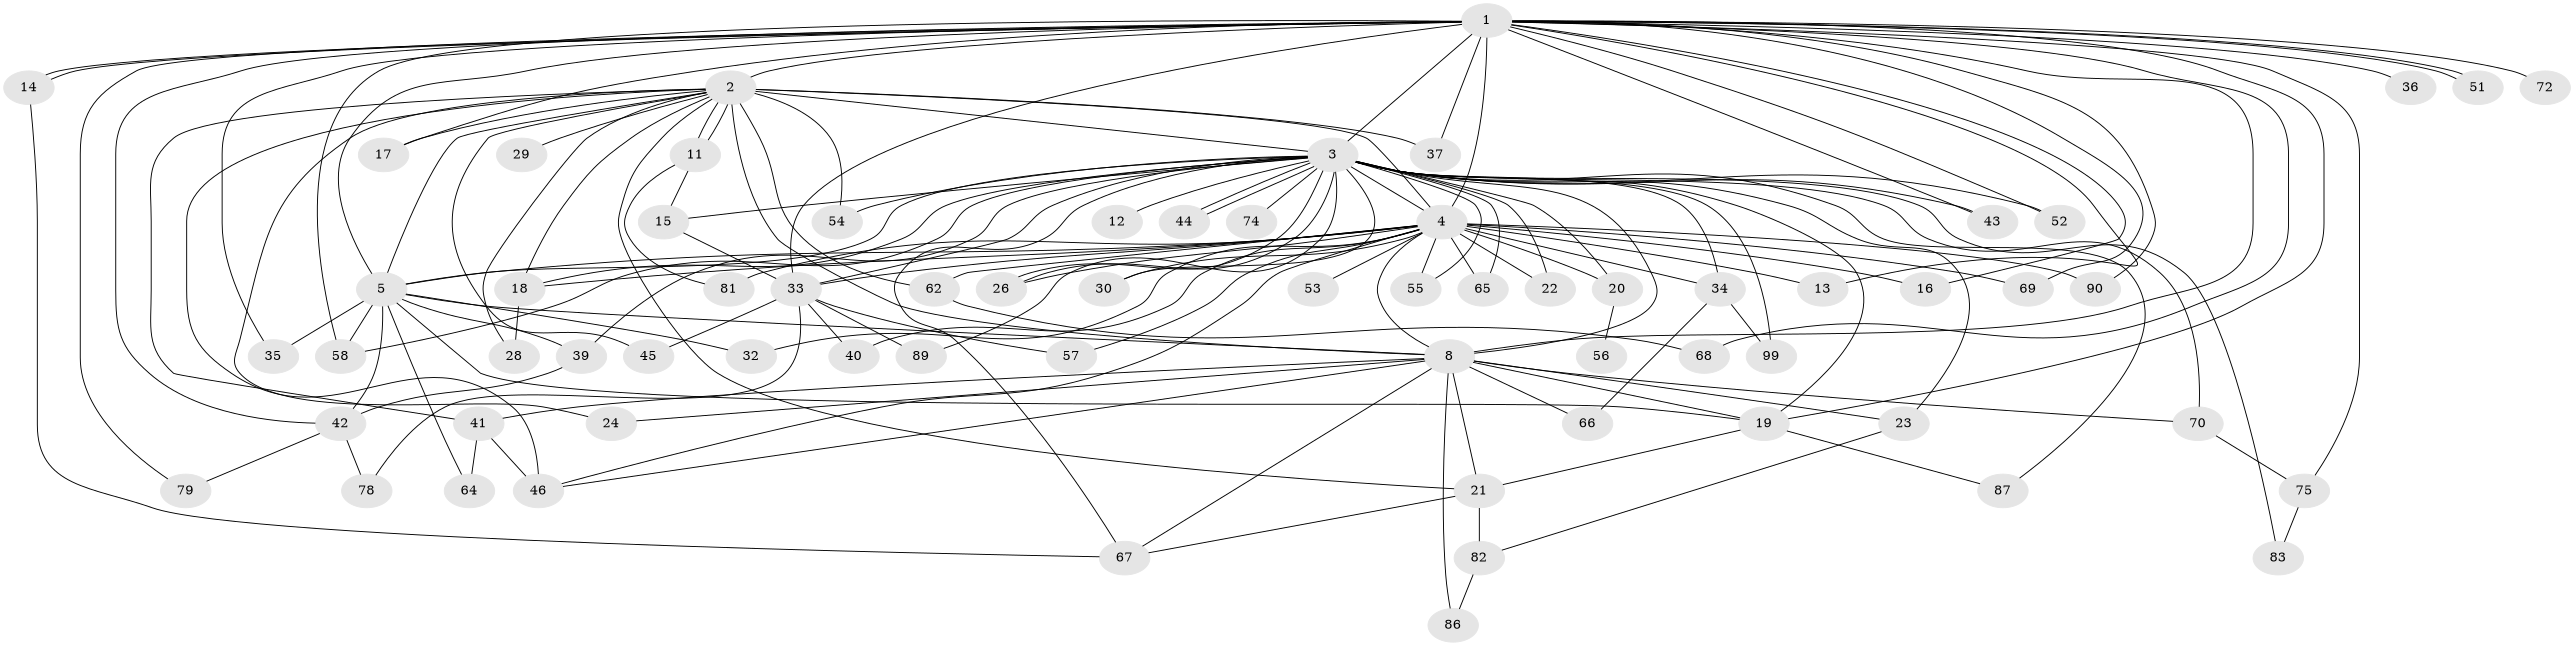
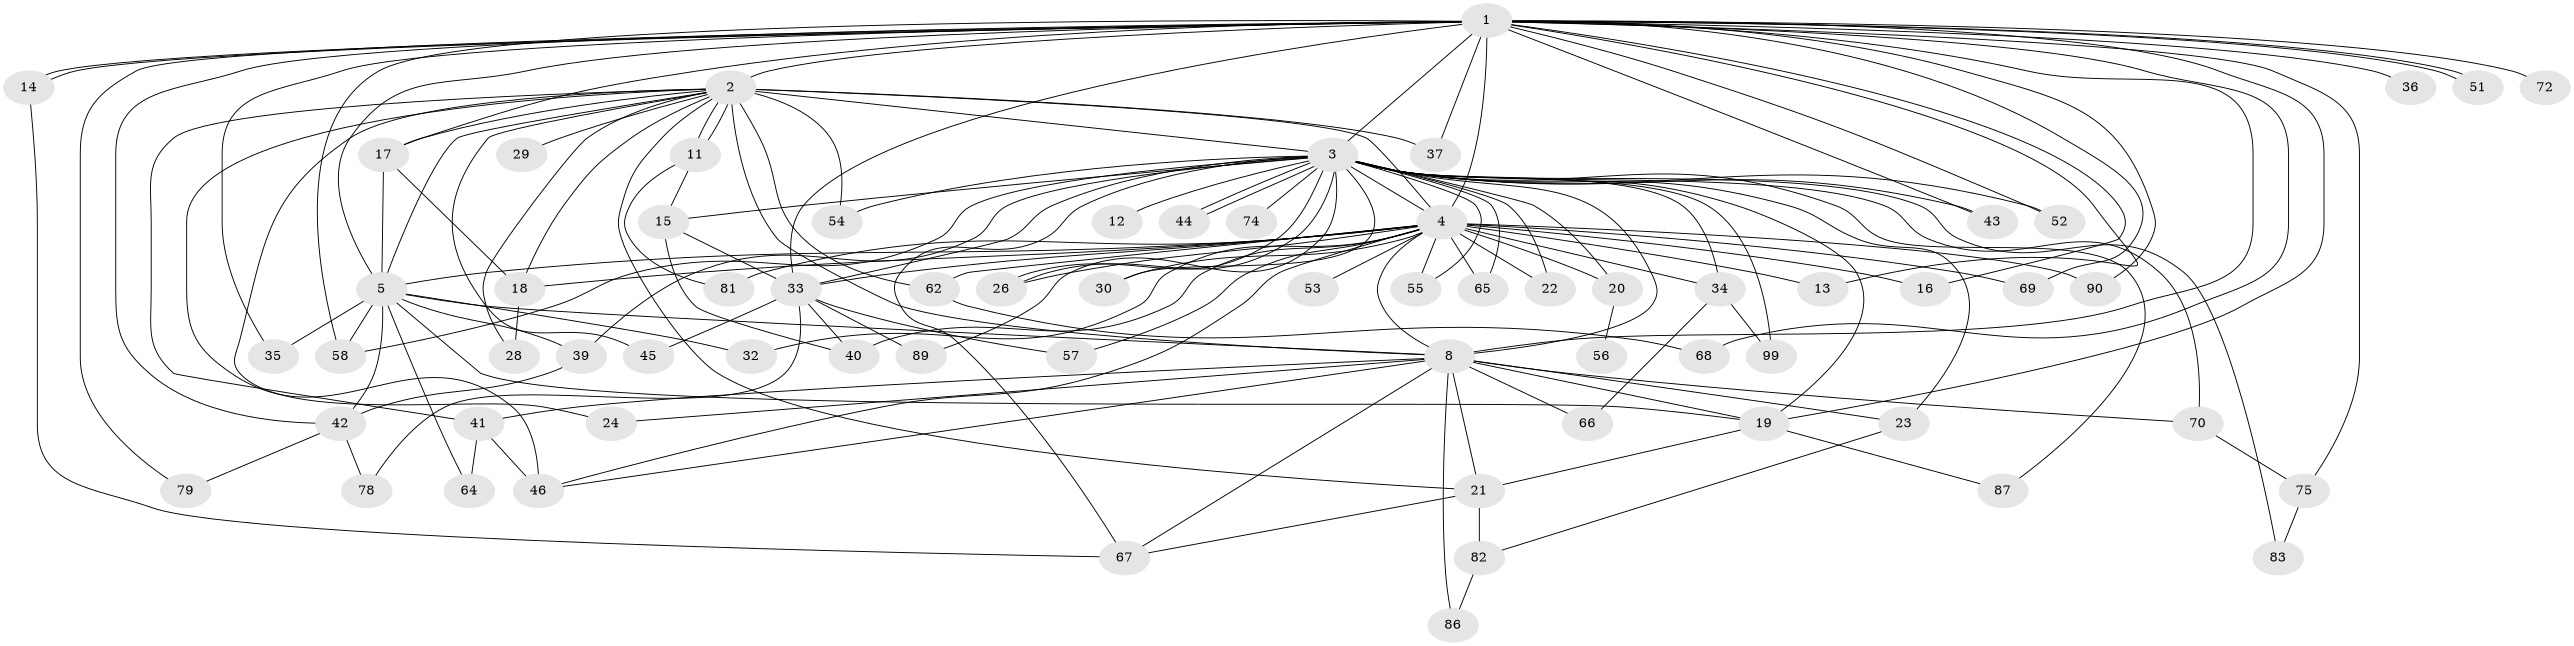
edge "3" -- "18": now "17" -- "18"
edge "3" -- "5": now "17" -- "5"
edge "15" -- "40": added
